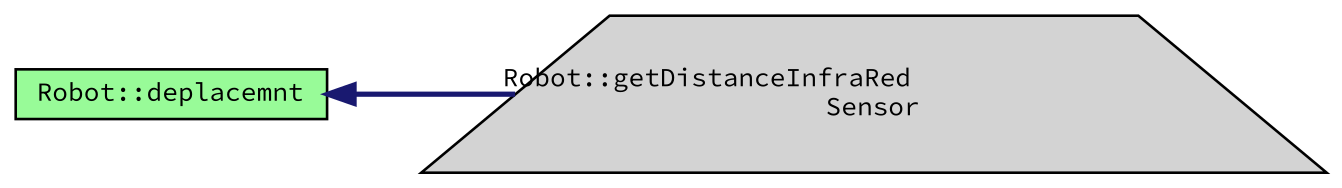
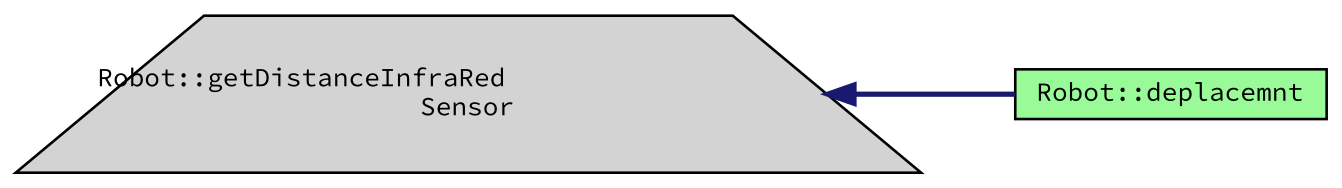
edge "Robot::getDistanceInfraRed Sensor" -> "Robot::deplacemnt": reversed
